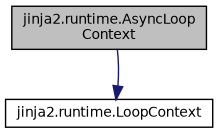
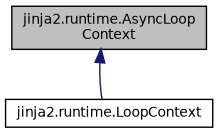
edge "jinja2.runtime.AsyncLoop Context" -> "jinja2.runtime.LoopContext": reversed
